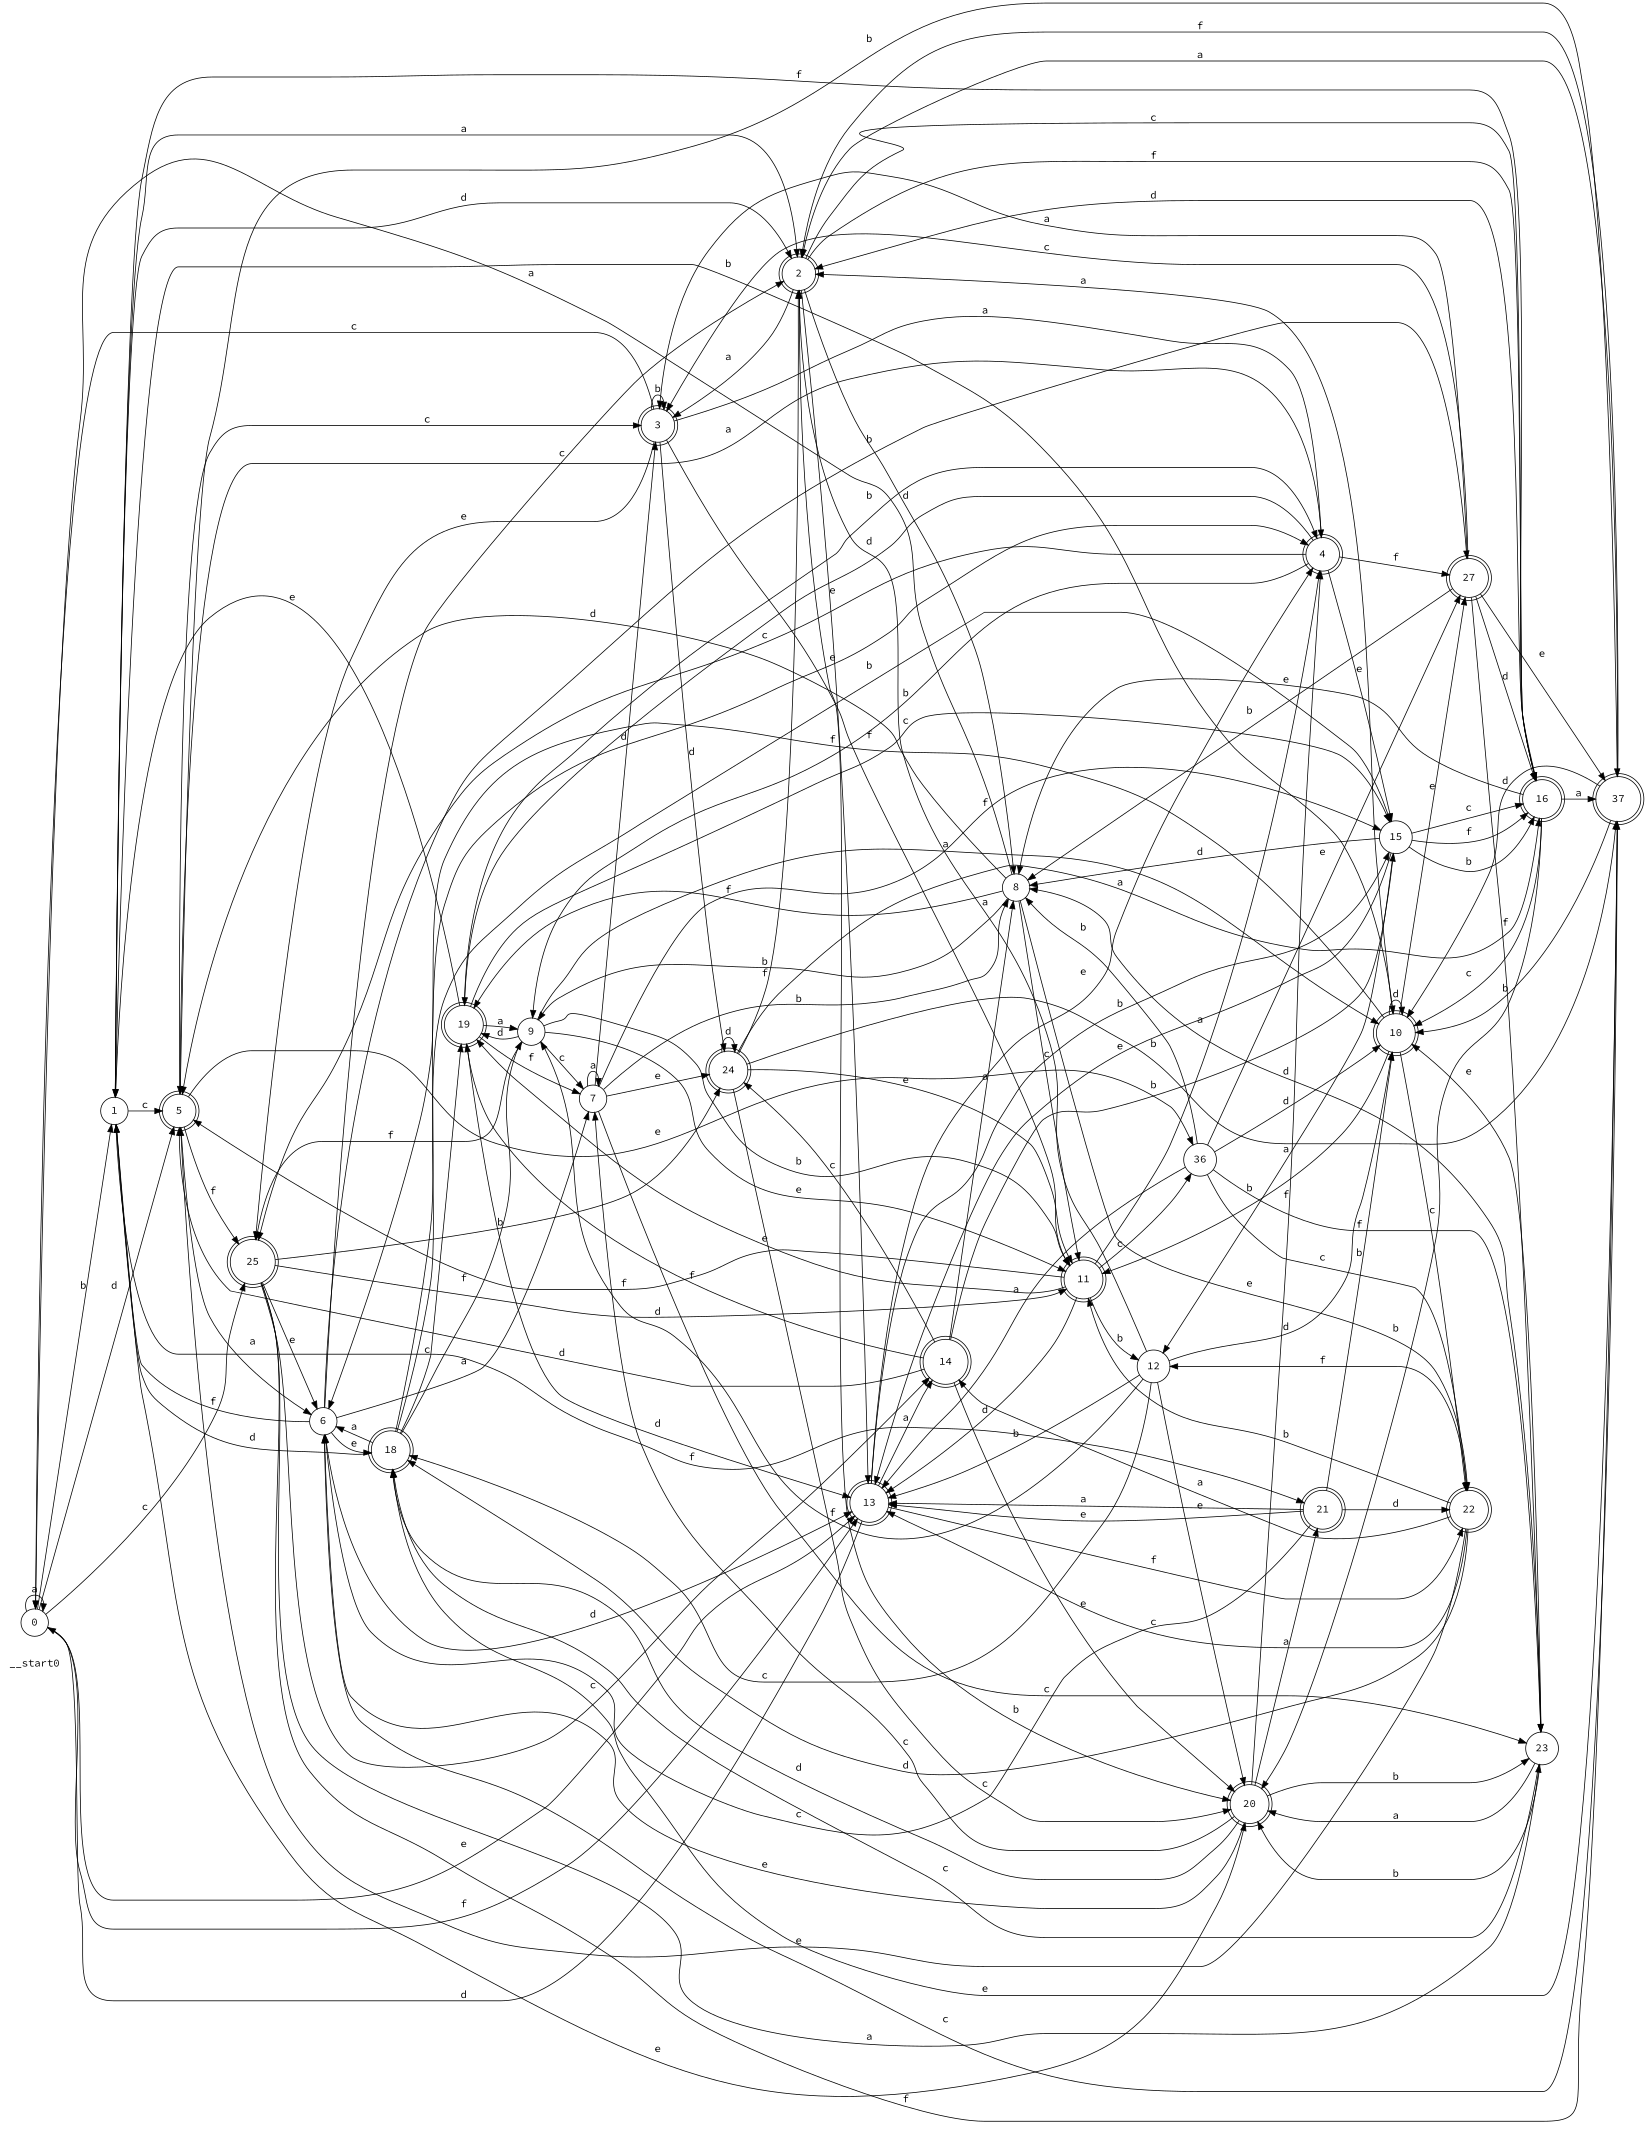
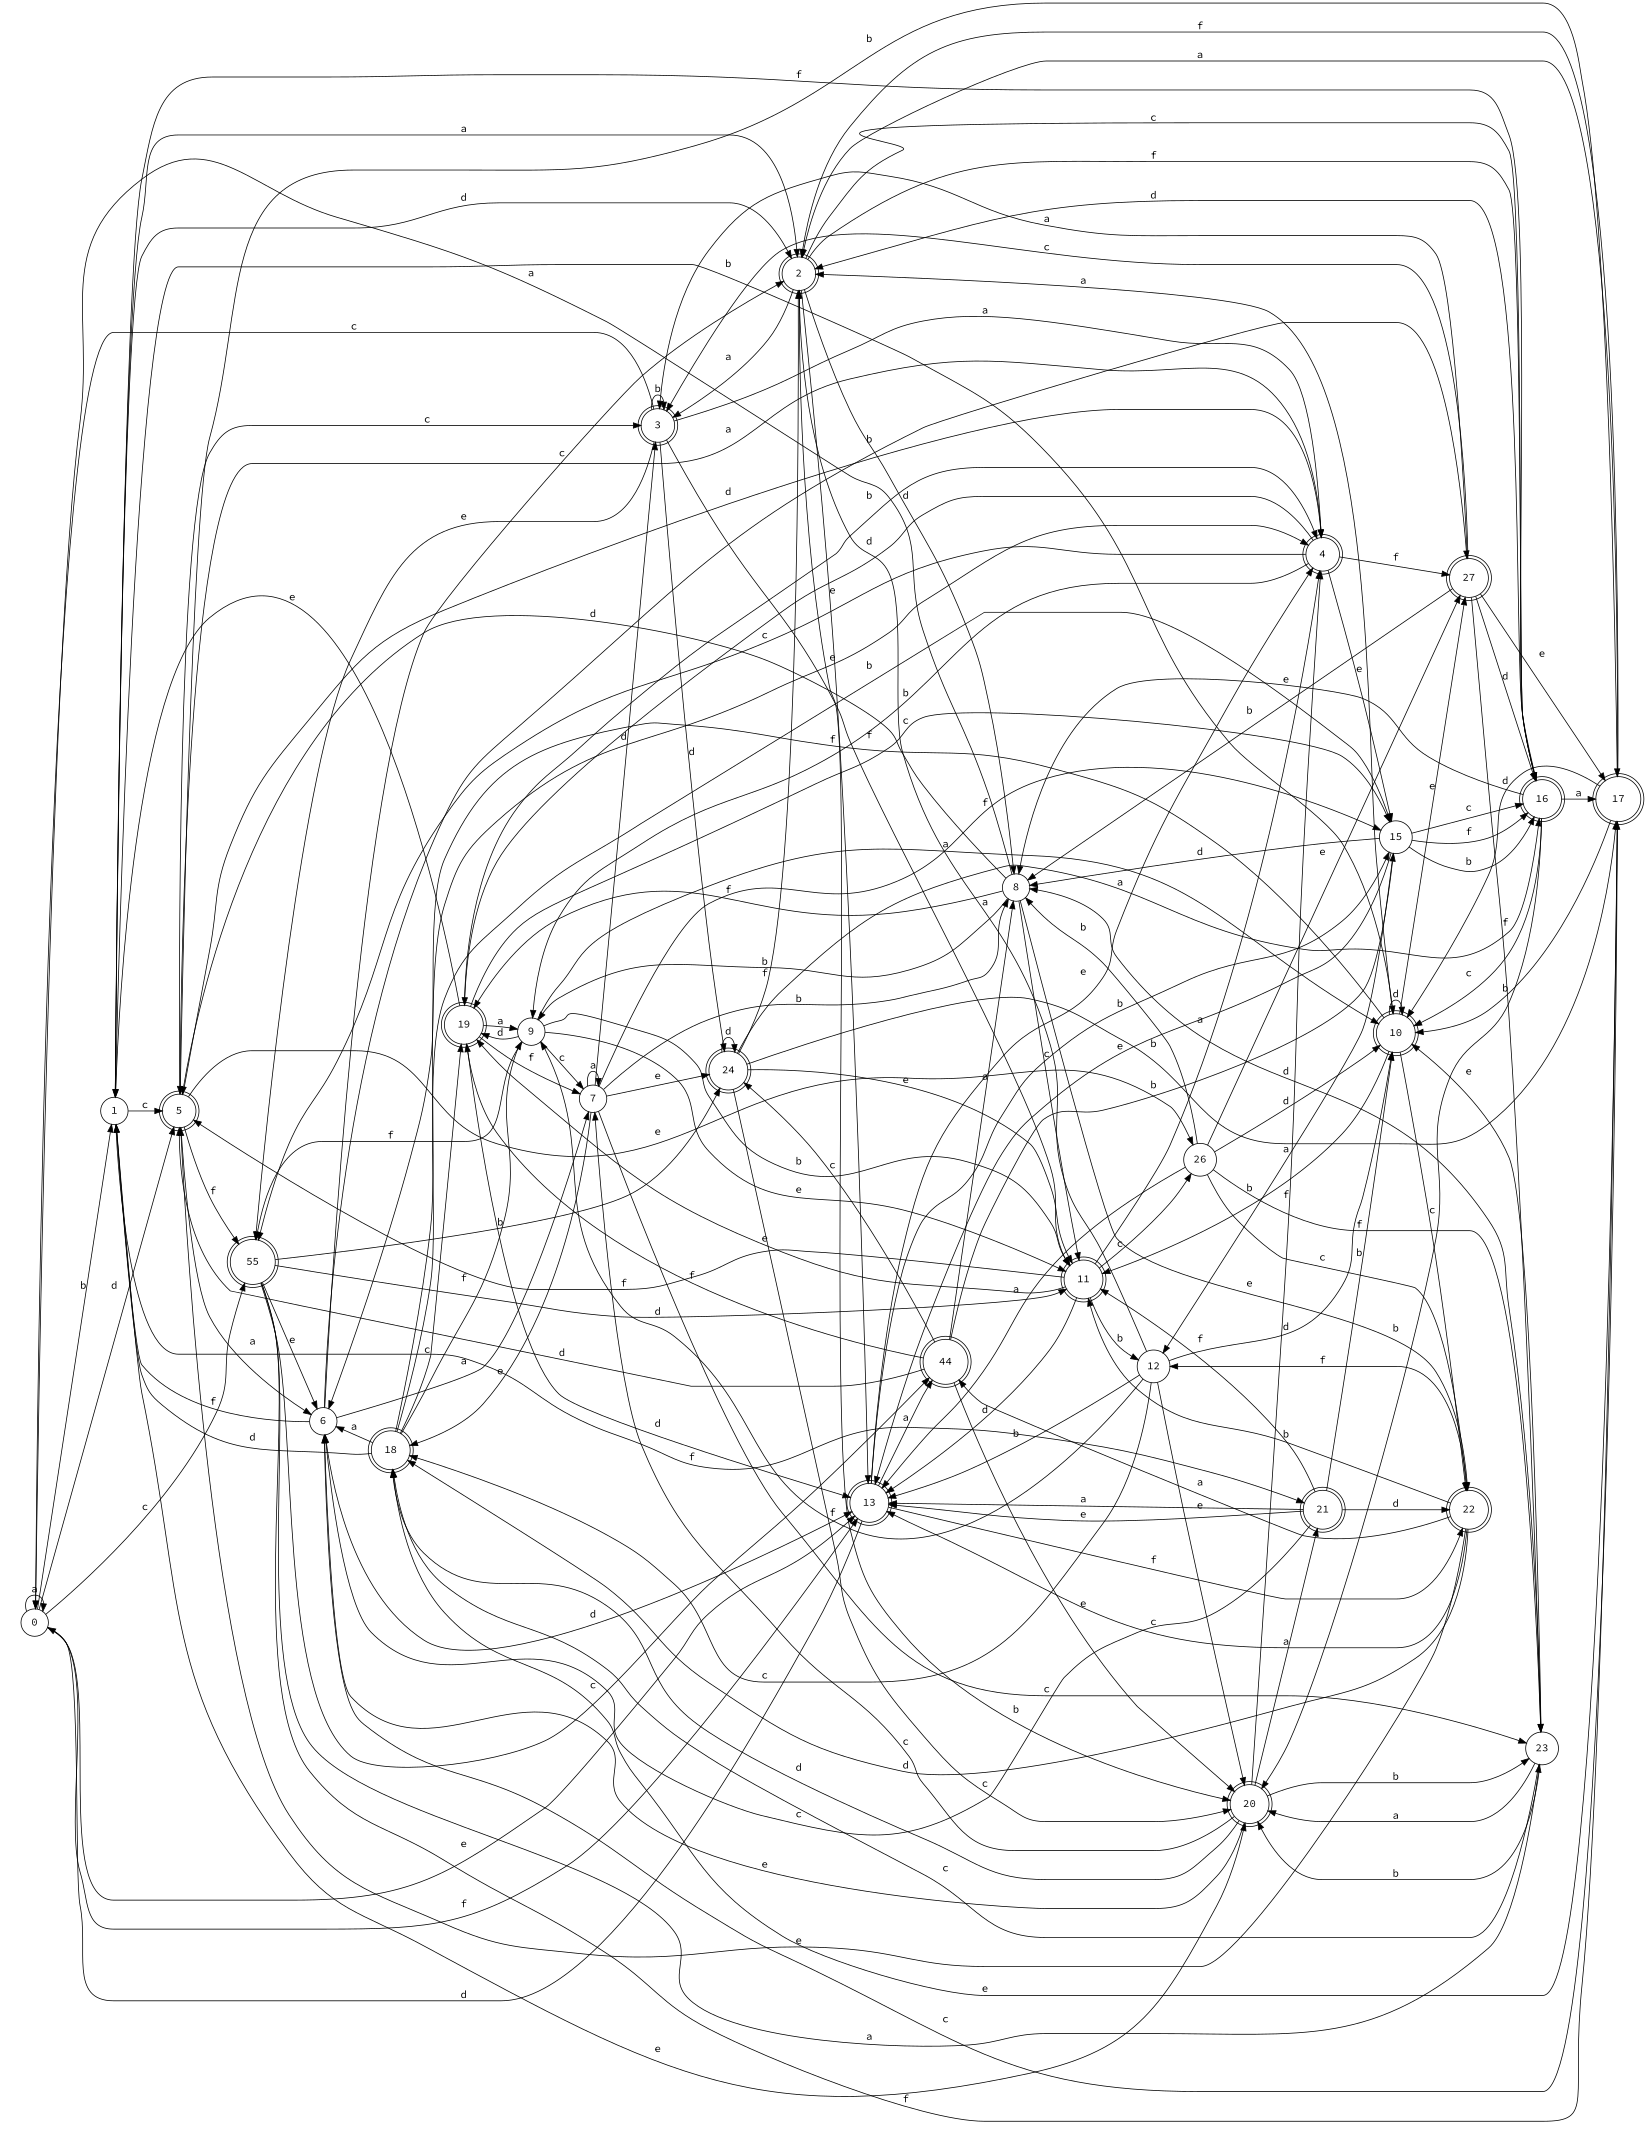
edge "5" -> "4": added, label "d"
node "37": label "37" -> "17"
node "36": label "36" -> "26"
node "25": label "25" -> "55"
node "14": label "14" -> "44"
edge "21" -> "11": added, label "f"
edge "6" -> "18": now "7" -> "18"
node "__start0": removed
